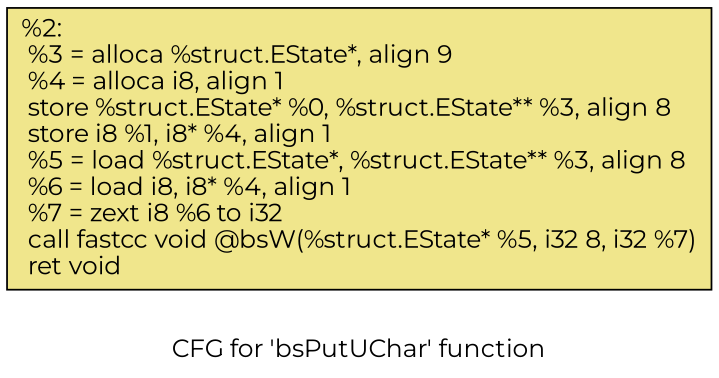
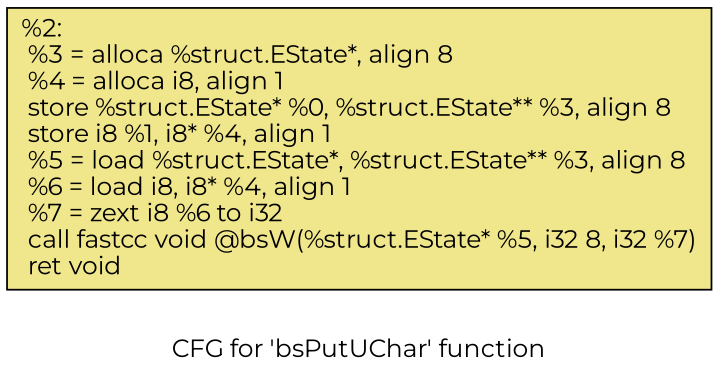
node "%2:": text "%3 = alloca %struct.EState*, align 9" -> "%3 = alloca %struct.EState*, align 8"
